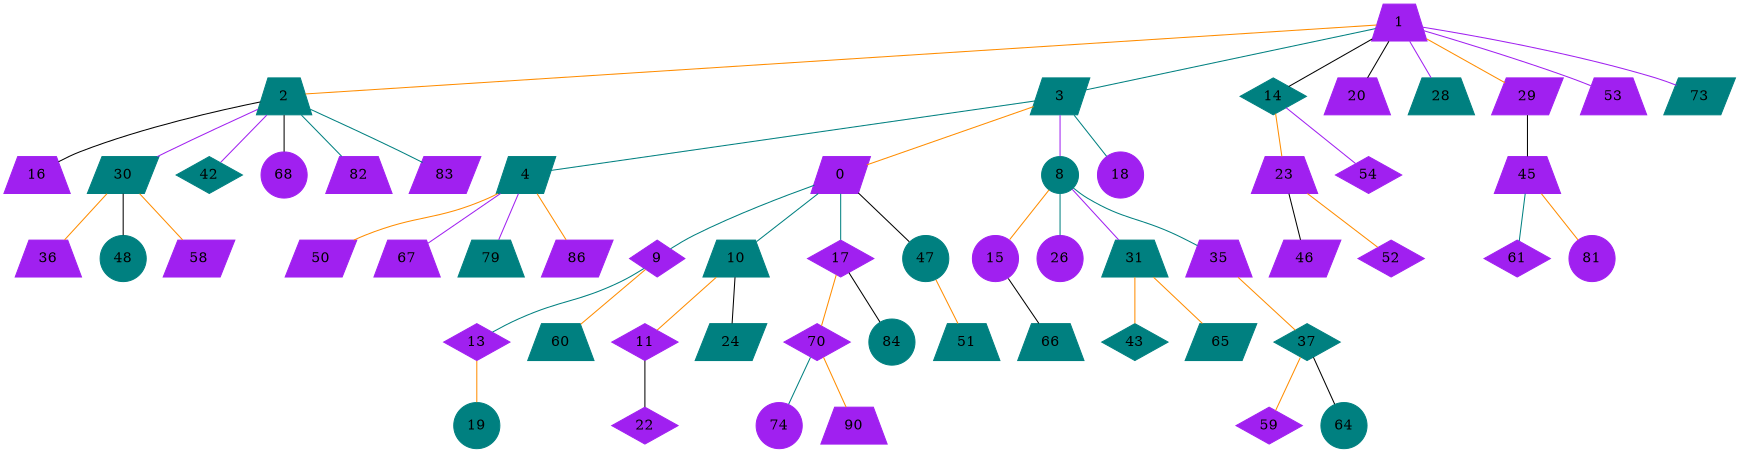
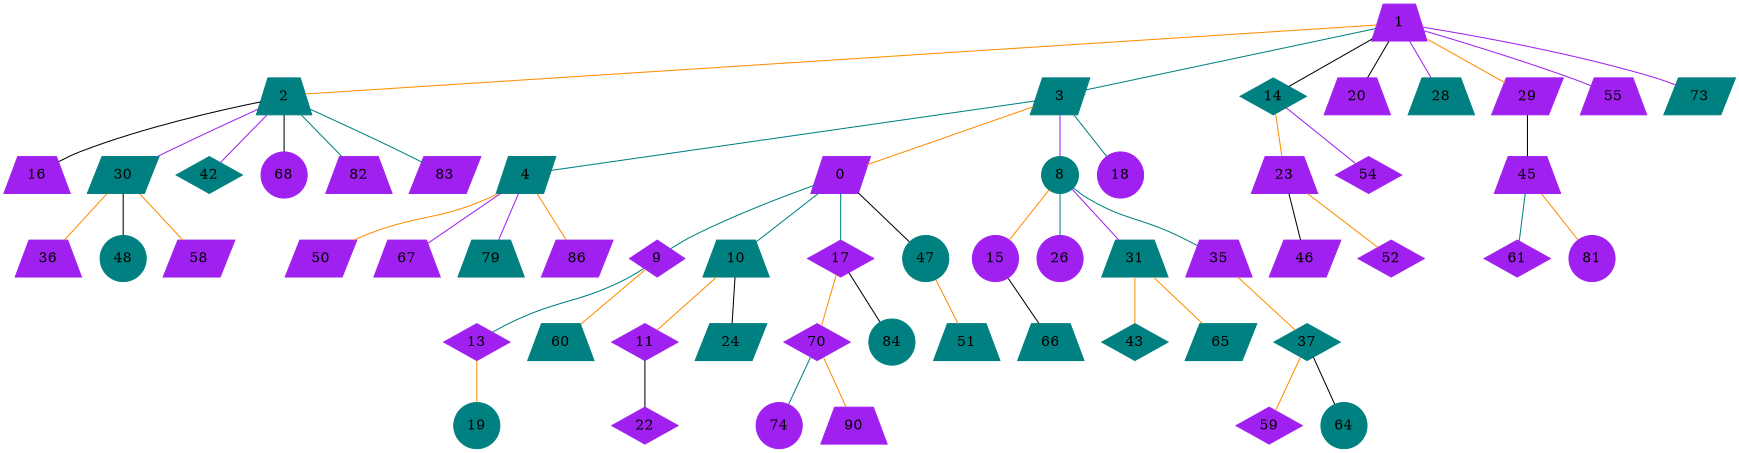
node "53": label "53" -> "55"
